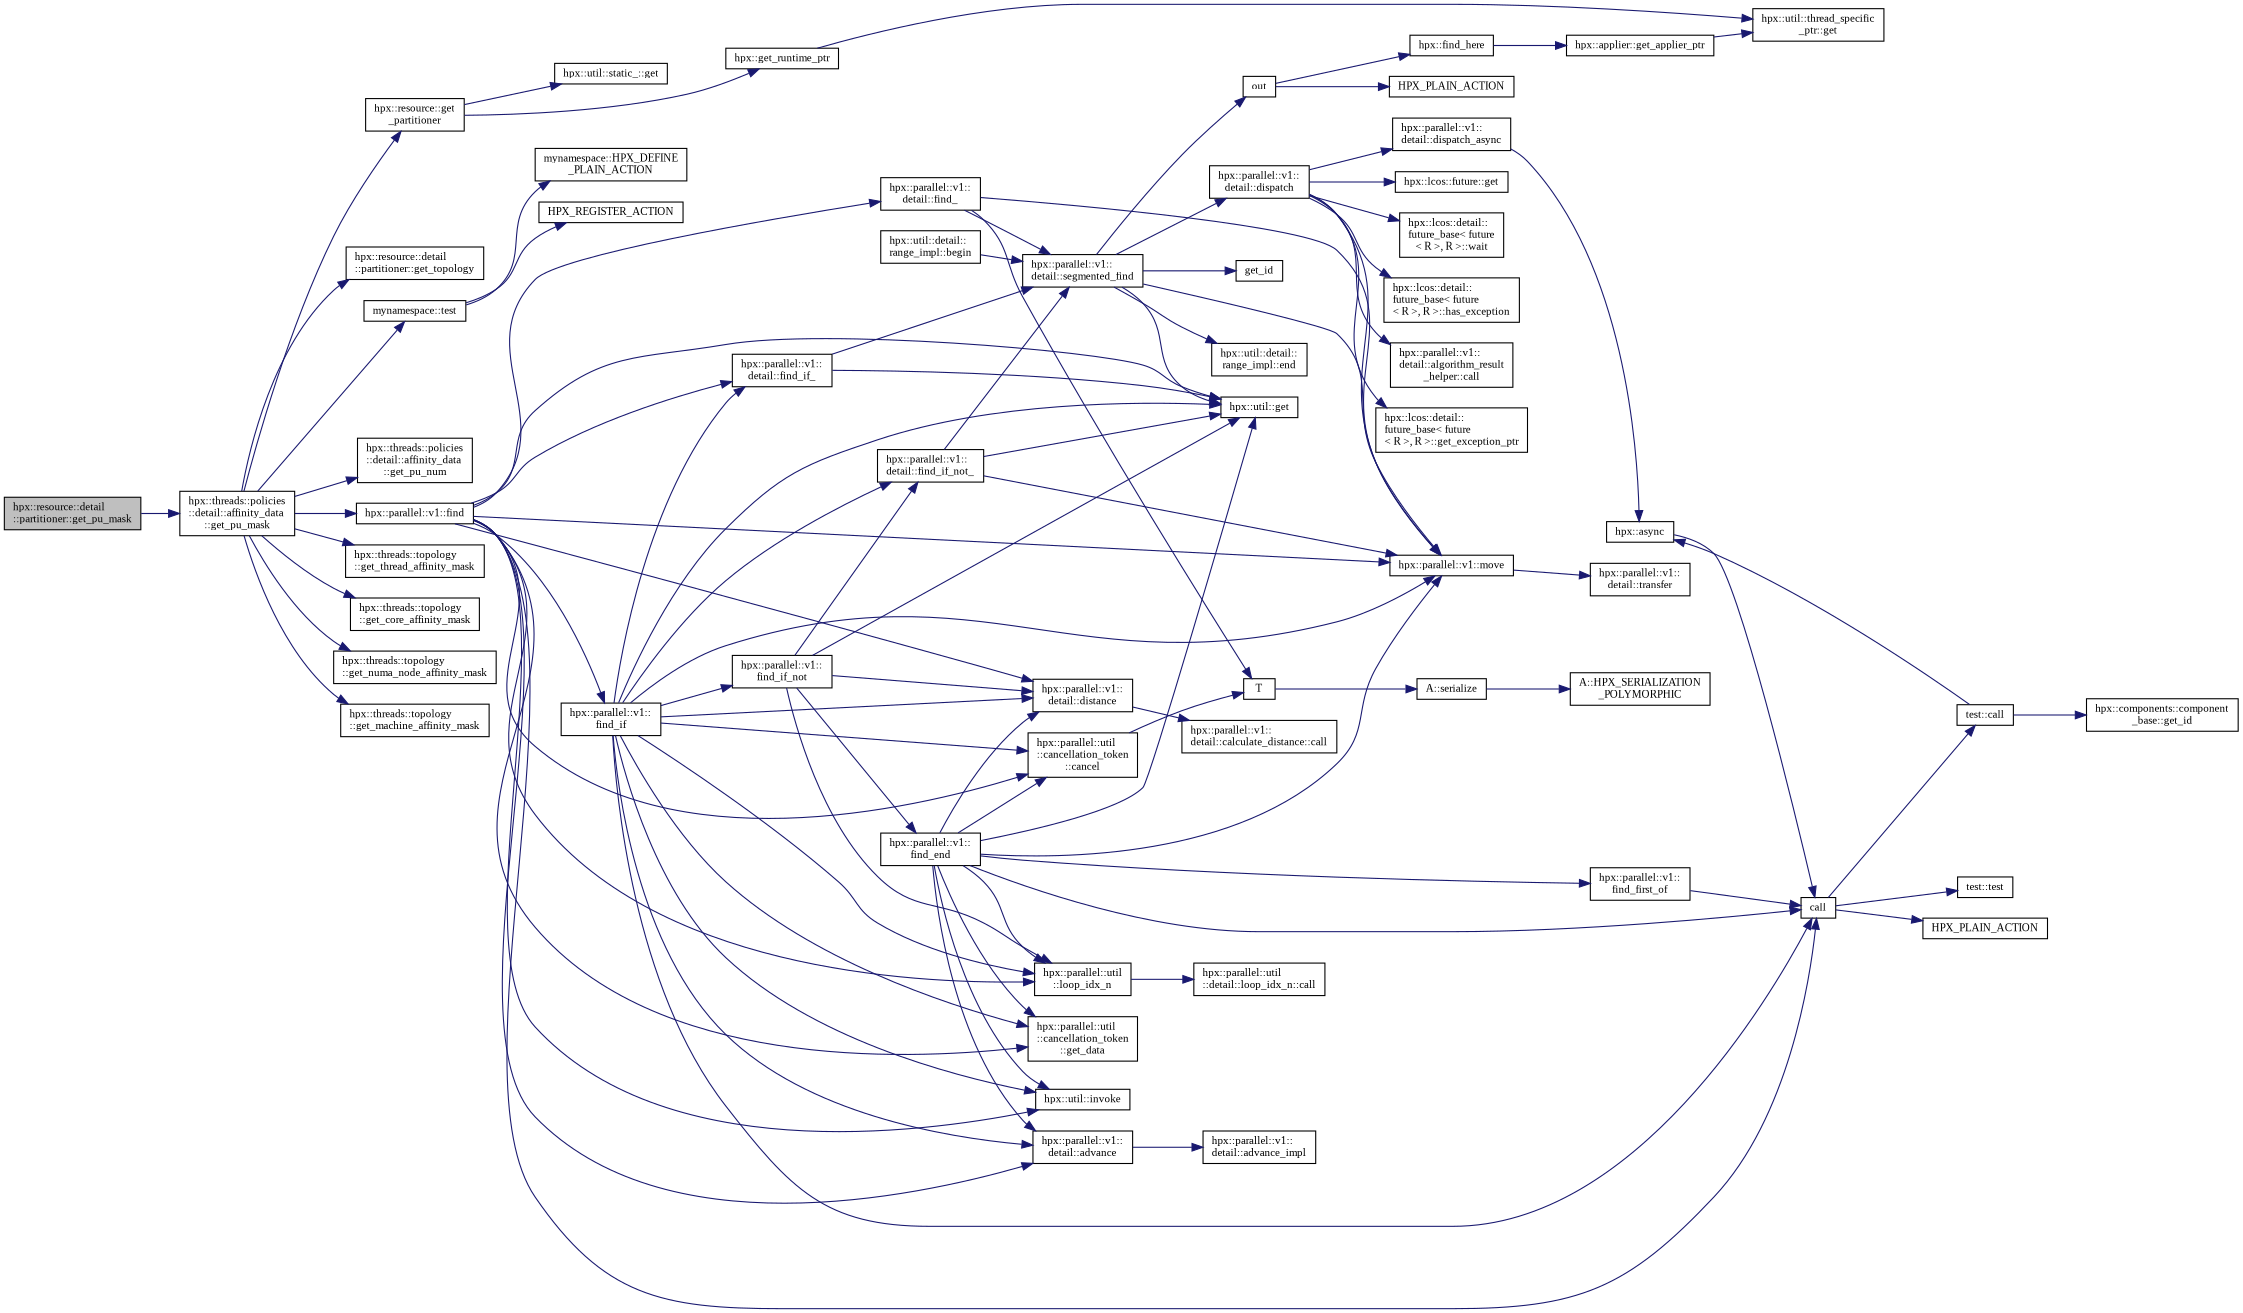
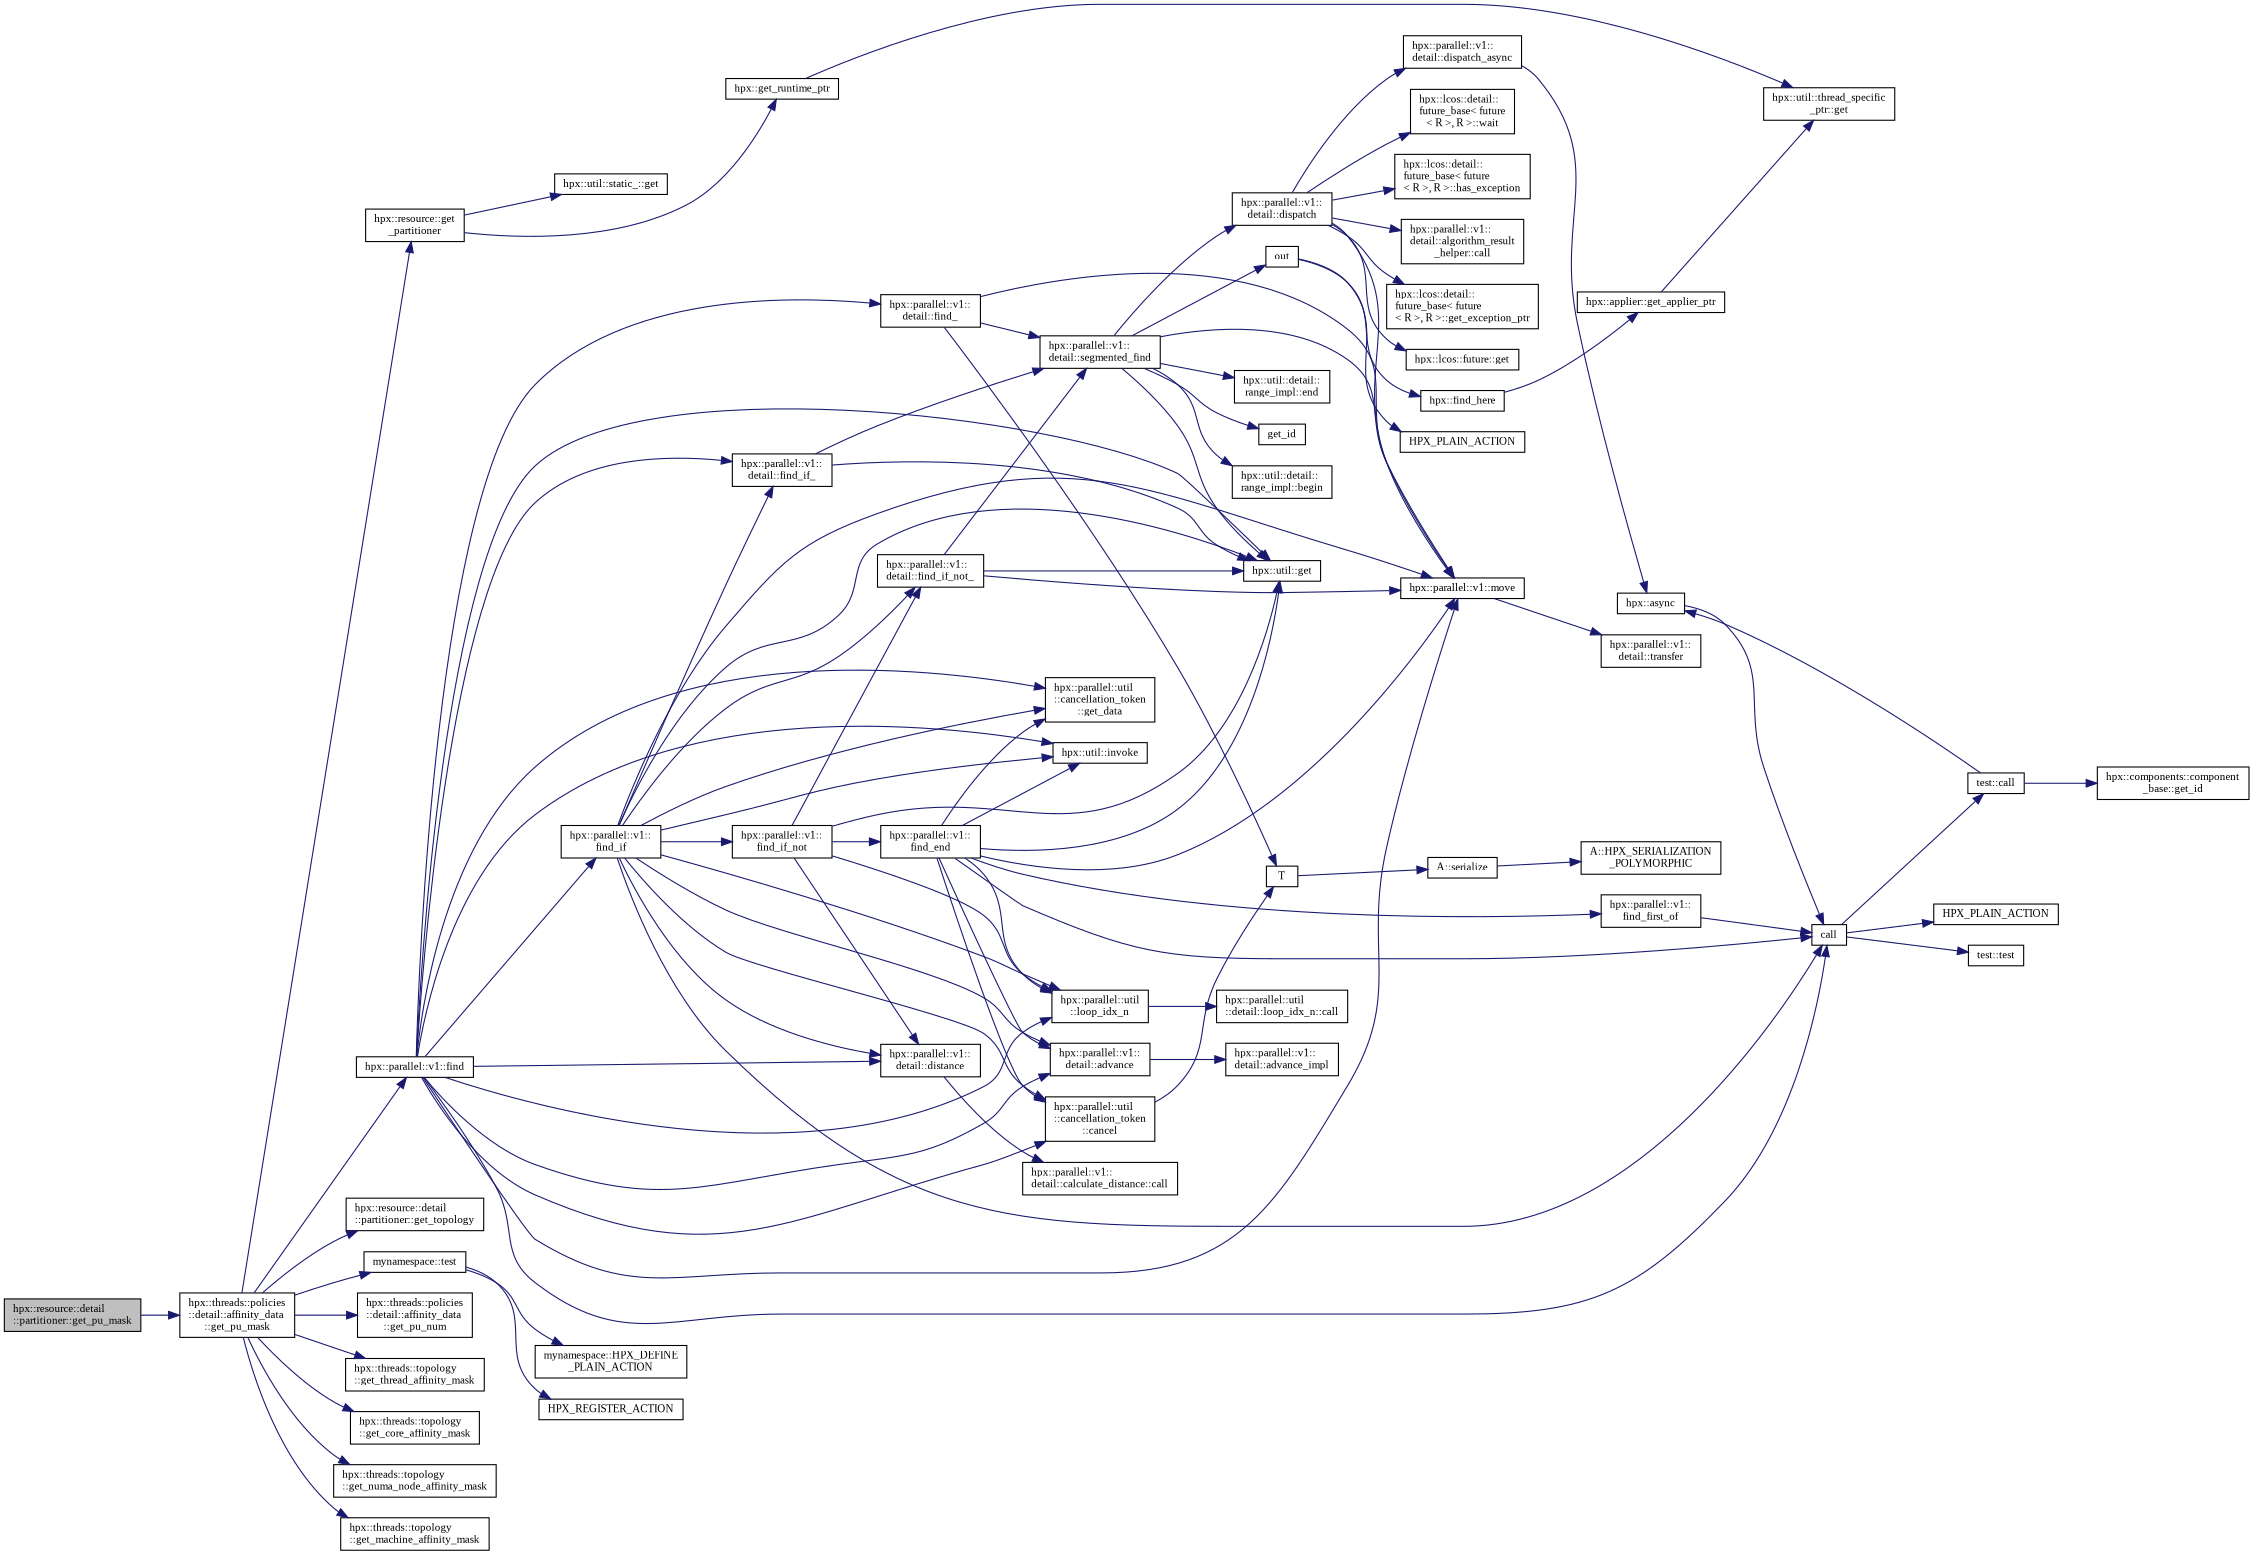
edge "hpx::util::detail:: range_impl::begin" -> "hpx::parallel::v1:: detail::segmented_find": reversed
edge "hpx::parallel::v1:: find_end" -> "hpx::parallel::v1:: detail::distance": removed
